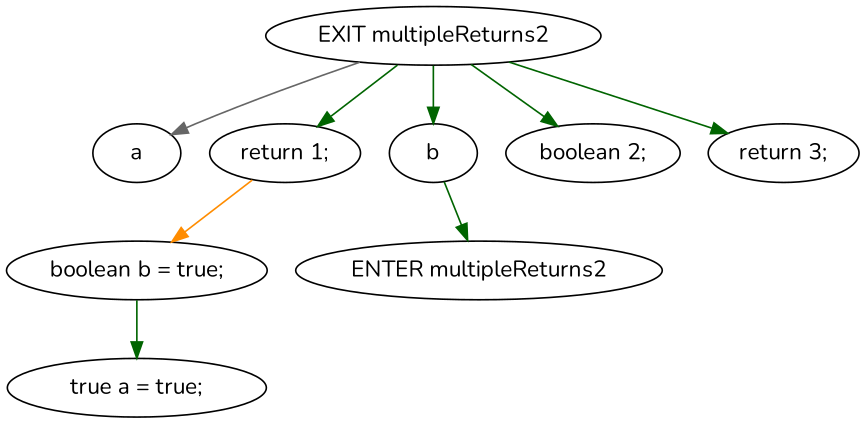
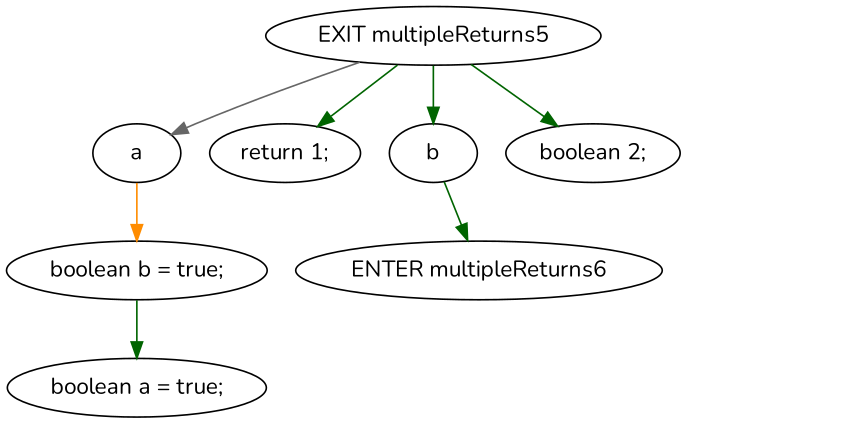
node "EXIT multipleReturns2": label "EXIT multipleReturns2" -> "EXIT multipleReturns5"
node "return 3;": removed
edge "return 1;" -> "boolean b = true;": now "a" -> "boolean b = true;"
node "ENTER multipleReturns2": label "ENTER multipleReturns2" -> "ENTER multipleReturns6"
node "true a = true;": label "true a = true;" -> "boolean a = true;"
